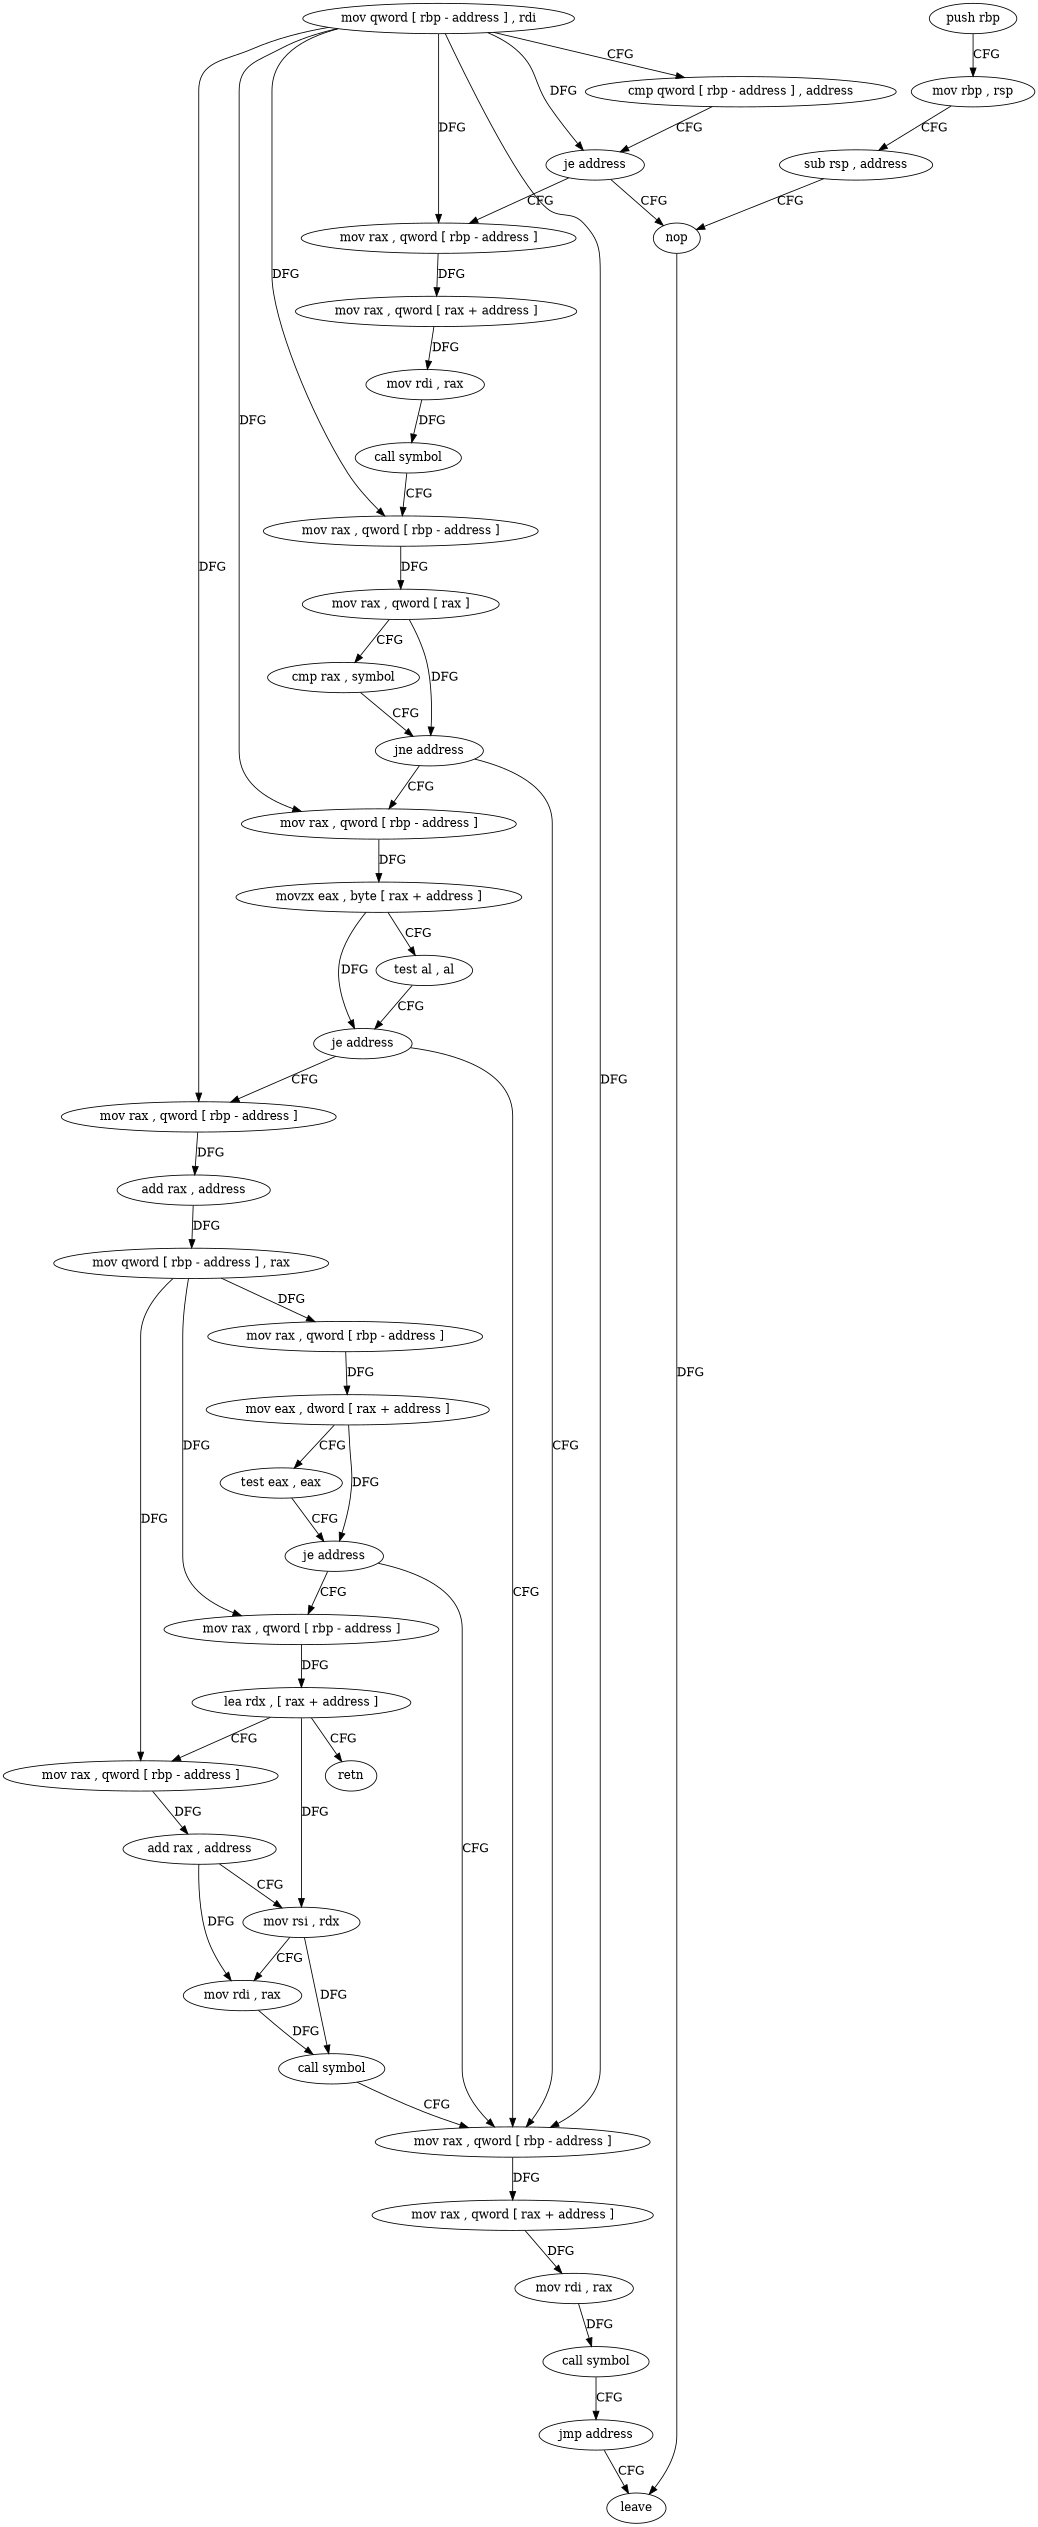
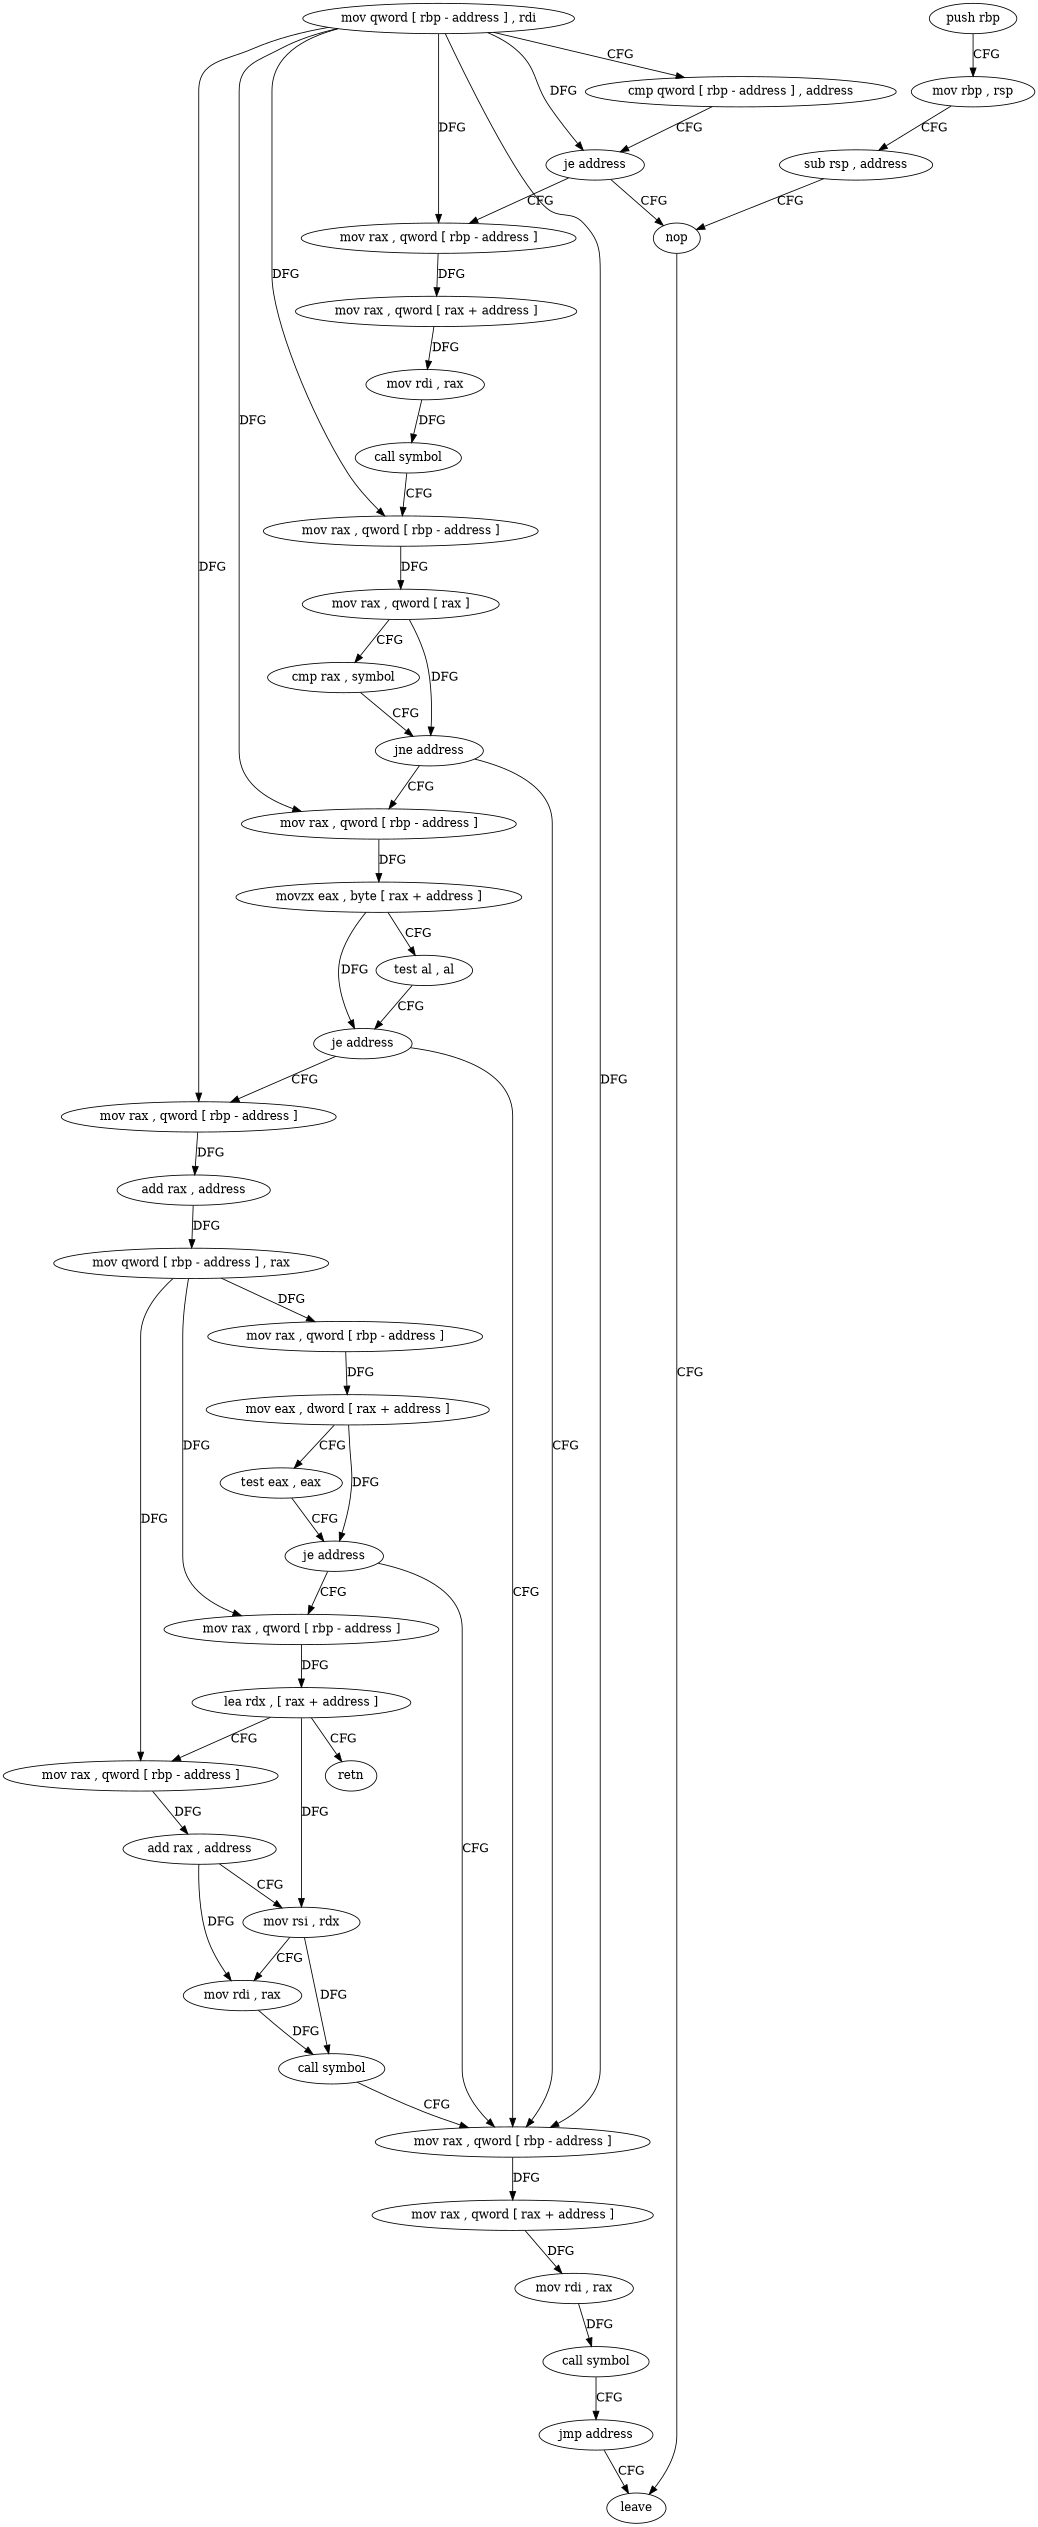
edge "nop" -> "leave": label "DFG" -> "CFG"
